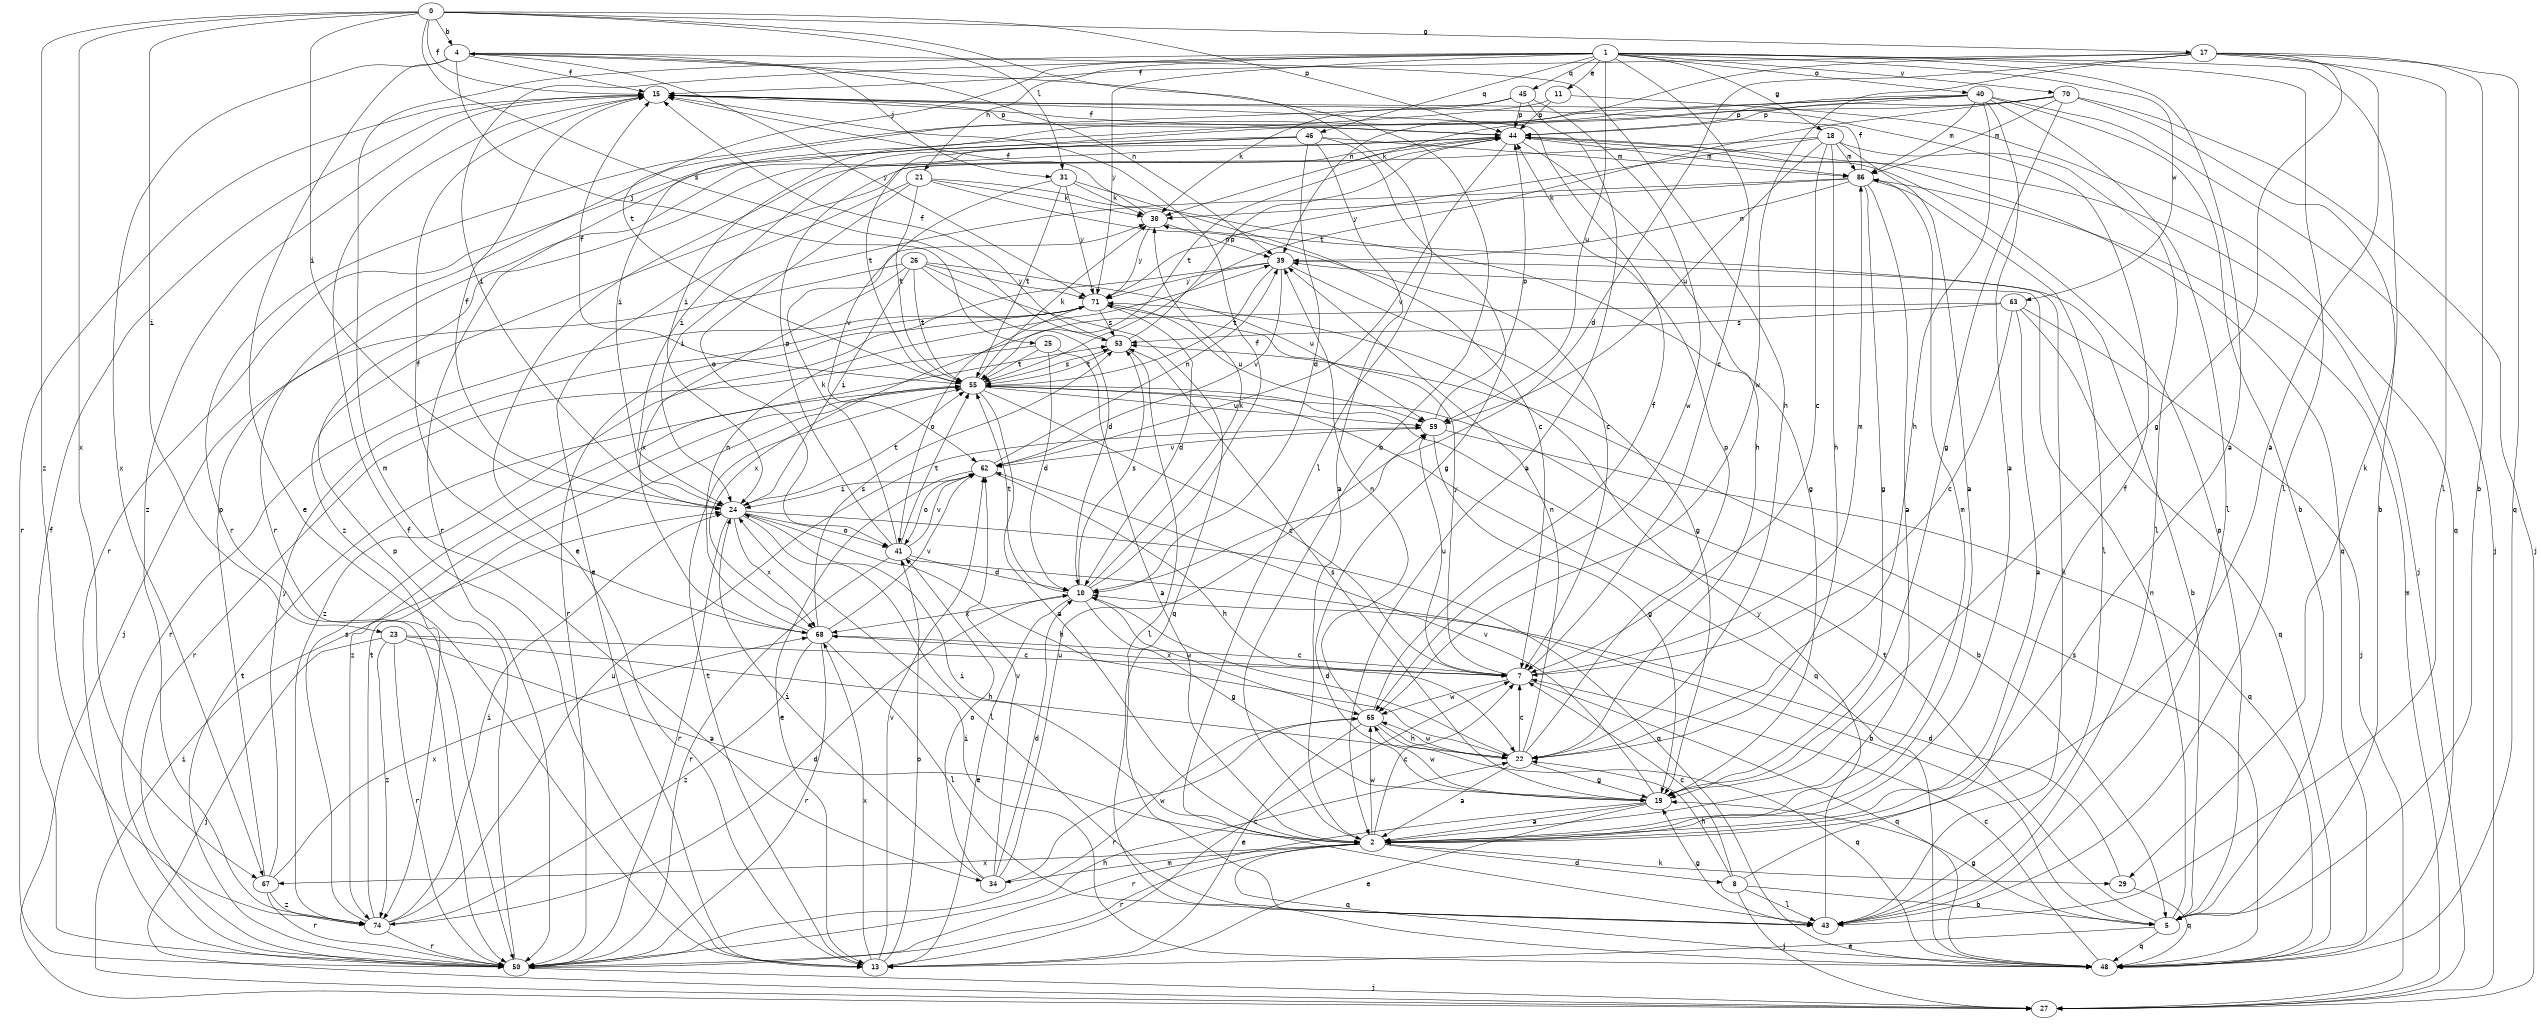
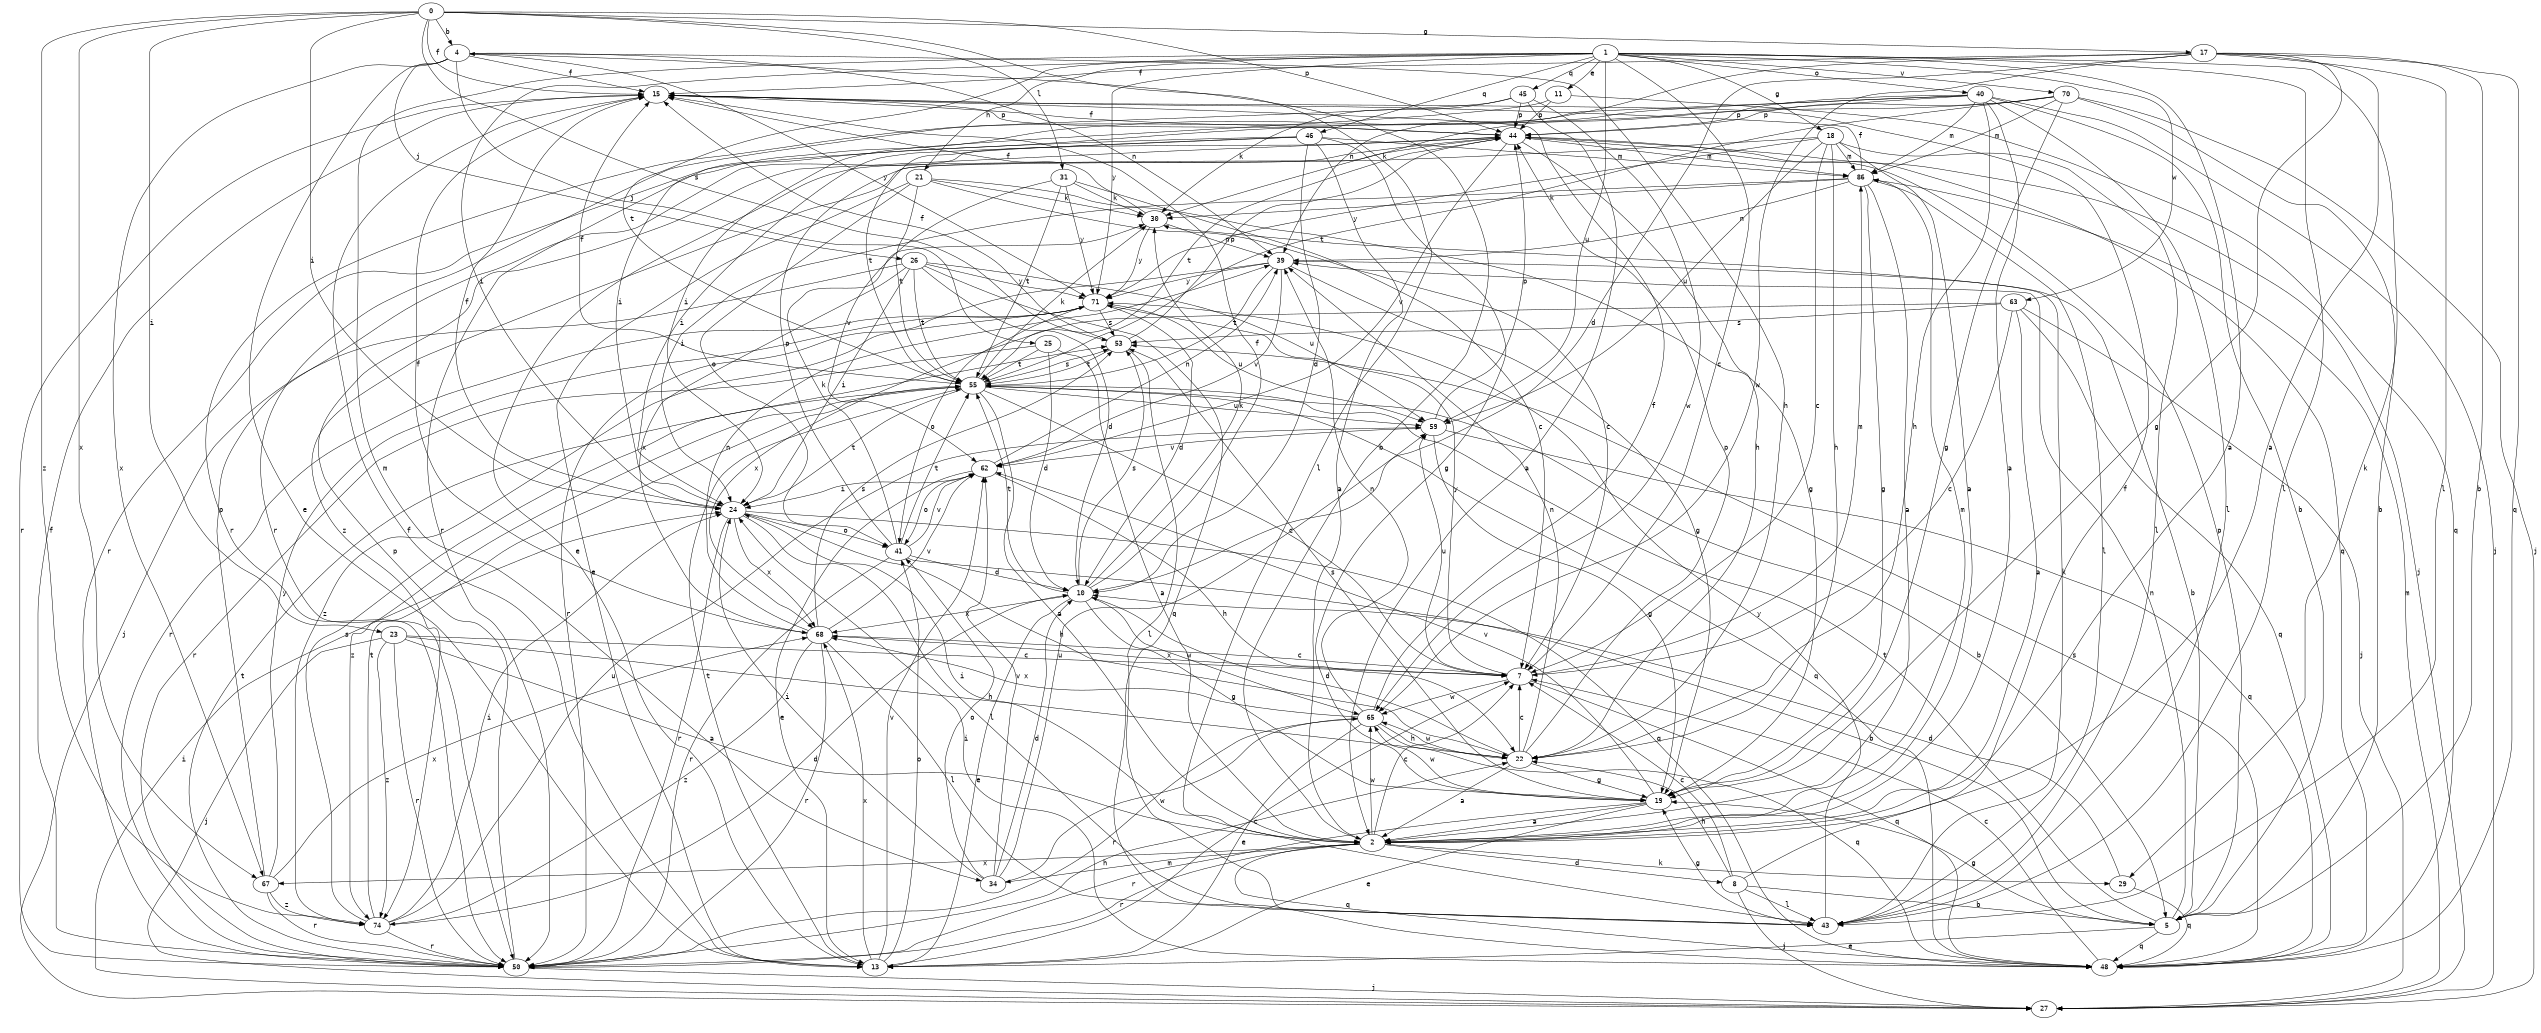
edge "4" -> "31": now "4" -> "26"
edge "15" -> "74": removed, label "z"
edge "24" -> "55": reversed
edge "65" -> "68": added, label "x"
